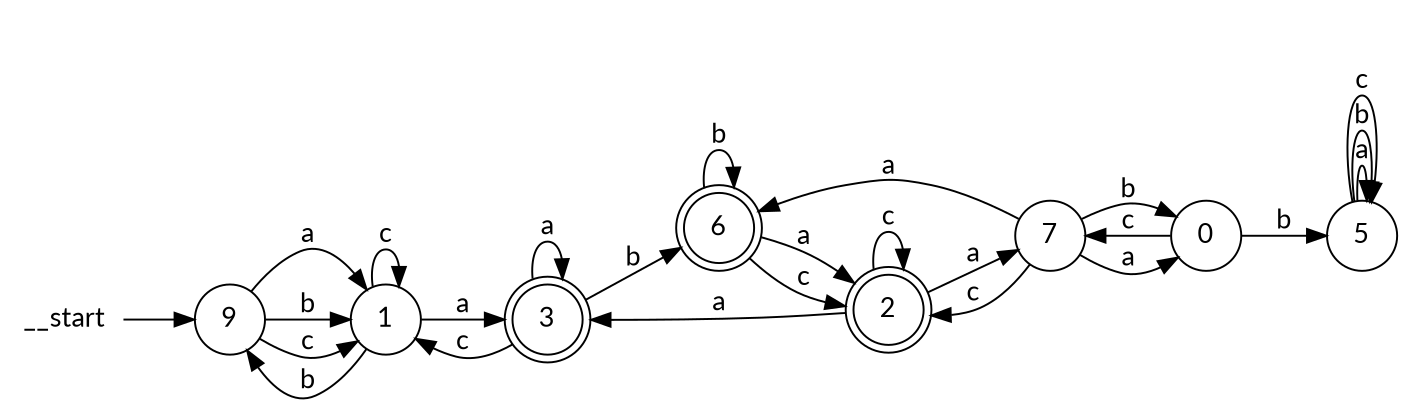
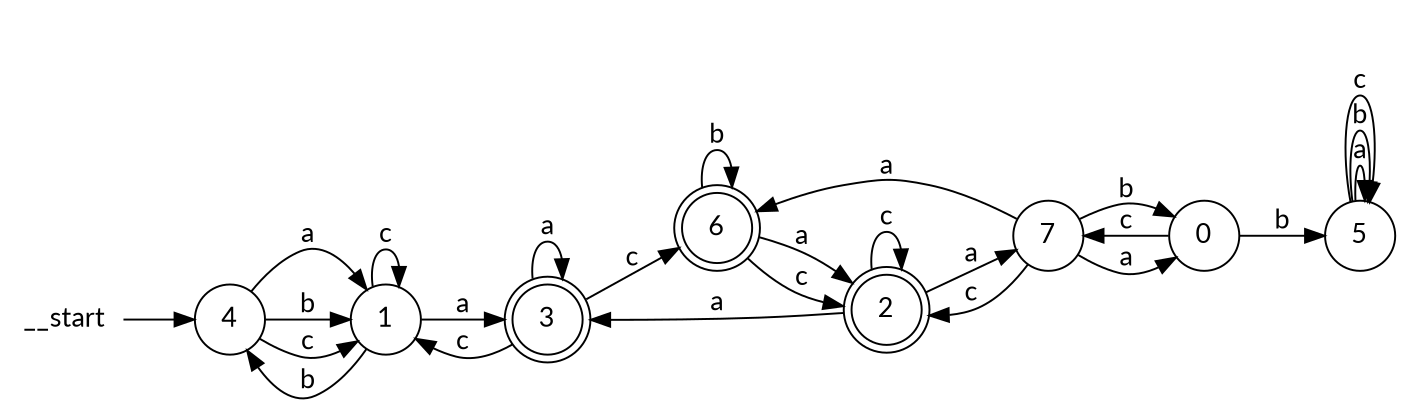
edge "3" -> "6": label "b" -> "c"
node "9": label "9" -> "4"
